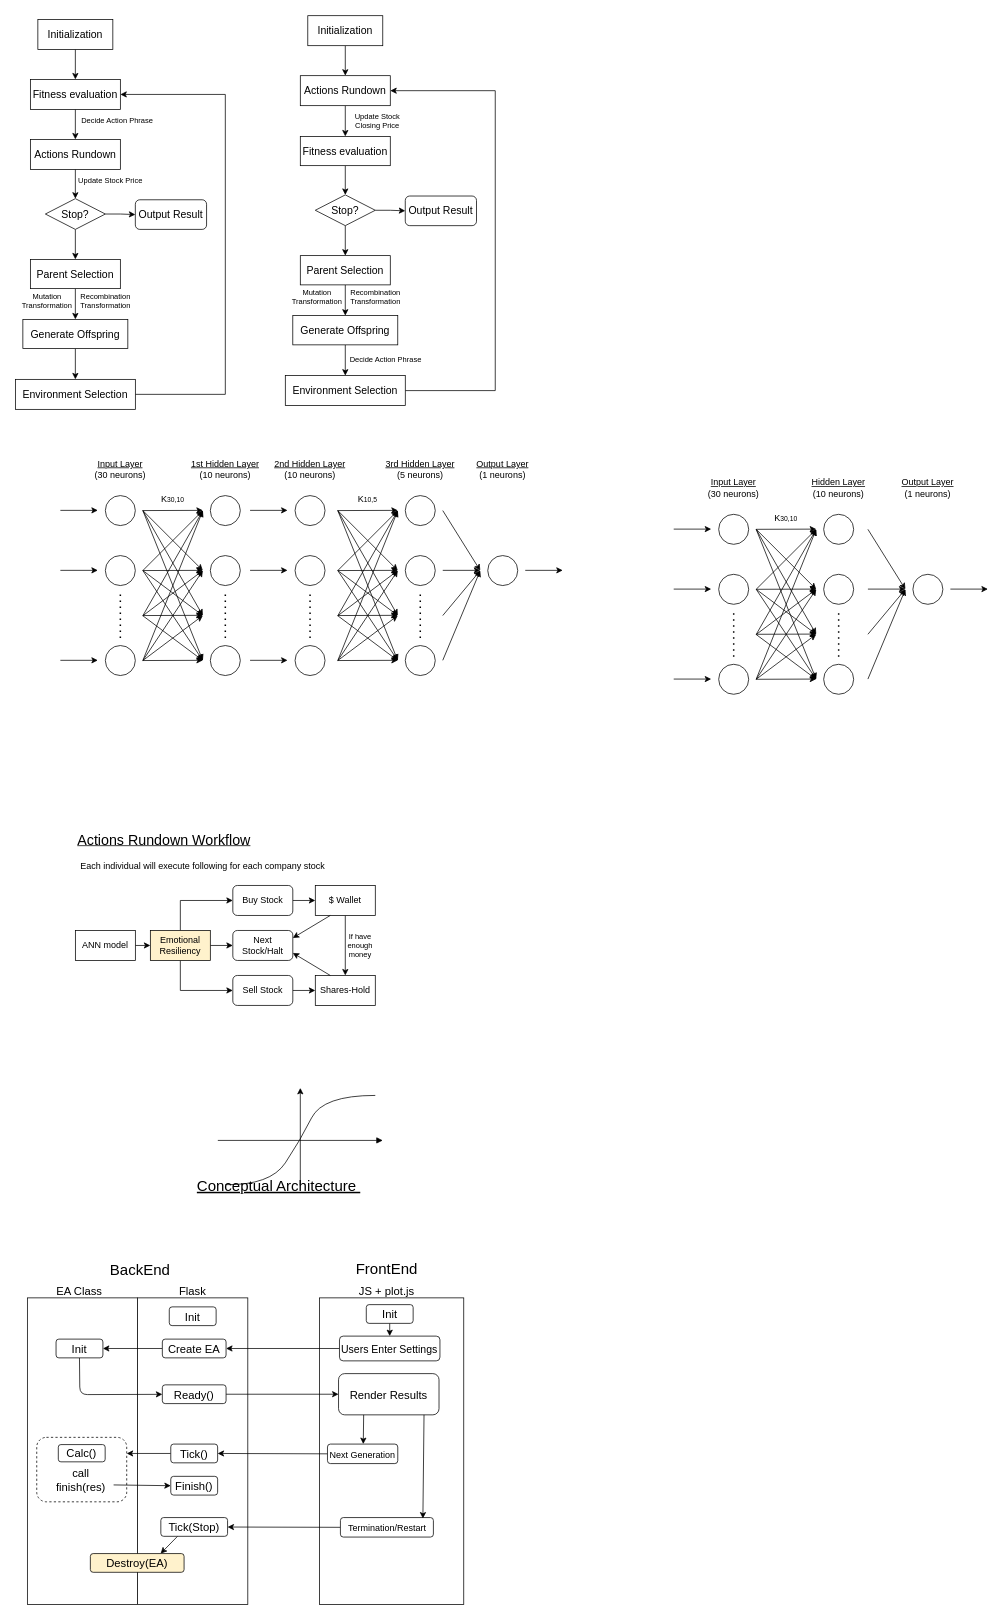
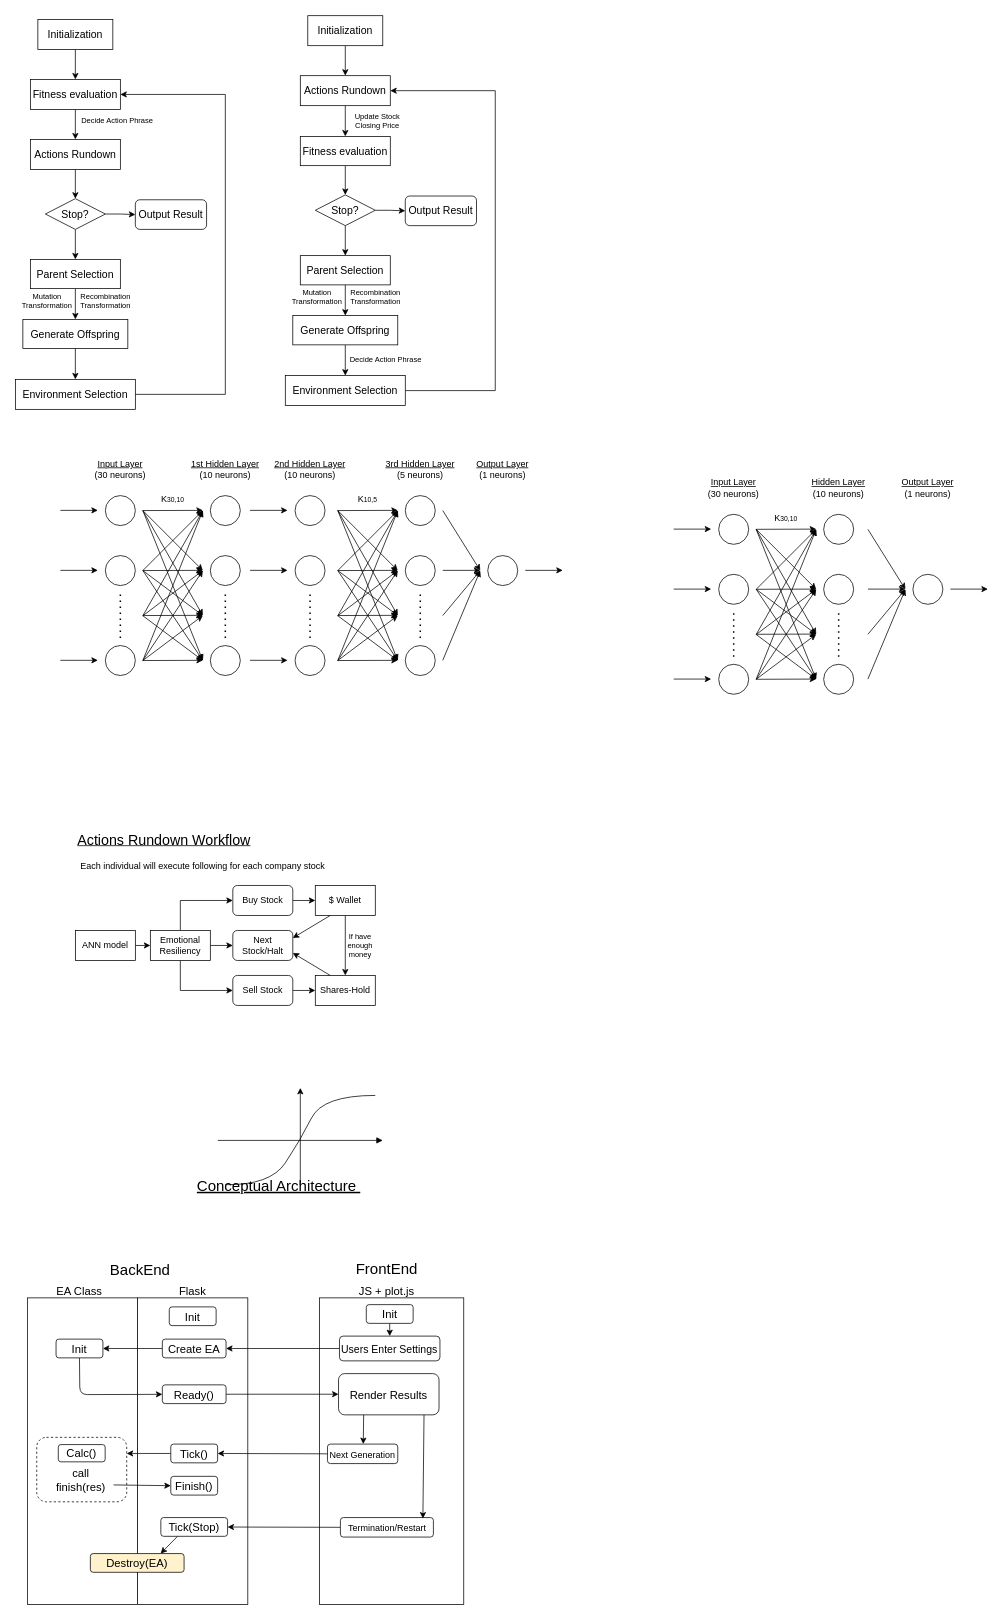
node "Update Stock Price": removed
node "Emotional Resiliency": fillcolor #fff2cc -> #ffffff
